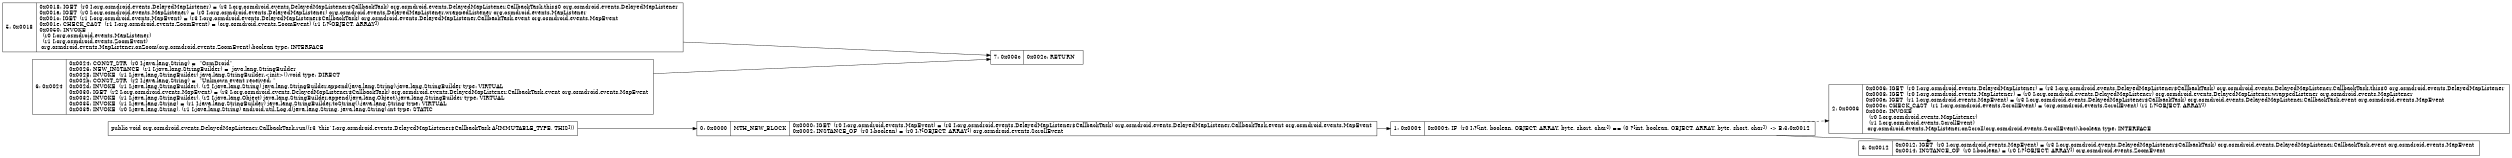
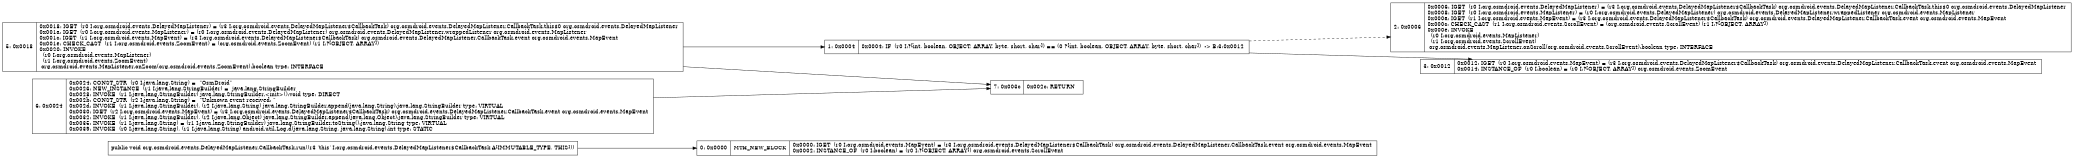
node "5: 0x0018": text "0x0050: INVOKE" -> "0x0020: INVOKE"
edge "0: 0x0000" -> "1: 0x0004": now "5: 0x0018" -> "1: 0x0004"
